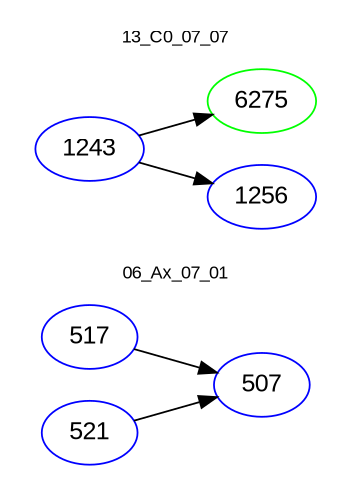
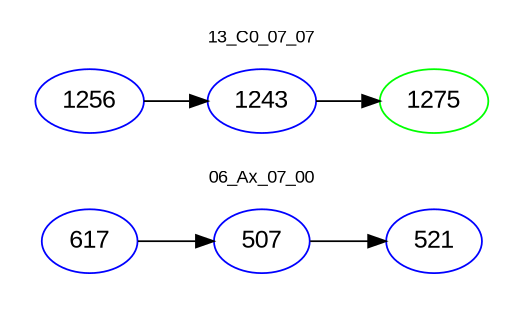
node "6275": label "6275" -> "1275"
edge "1243" -> "1256": reversed
cluster "06_Ax_07_01": label "06_Ax_07_01" -> "06_Ax_07_00"
node "517": label "517" -> "617"
edge "521" -> "507": reversed
